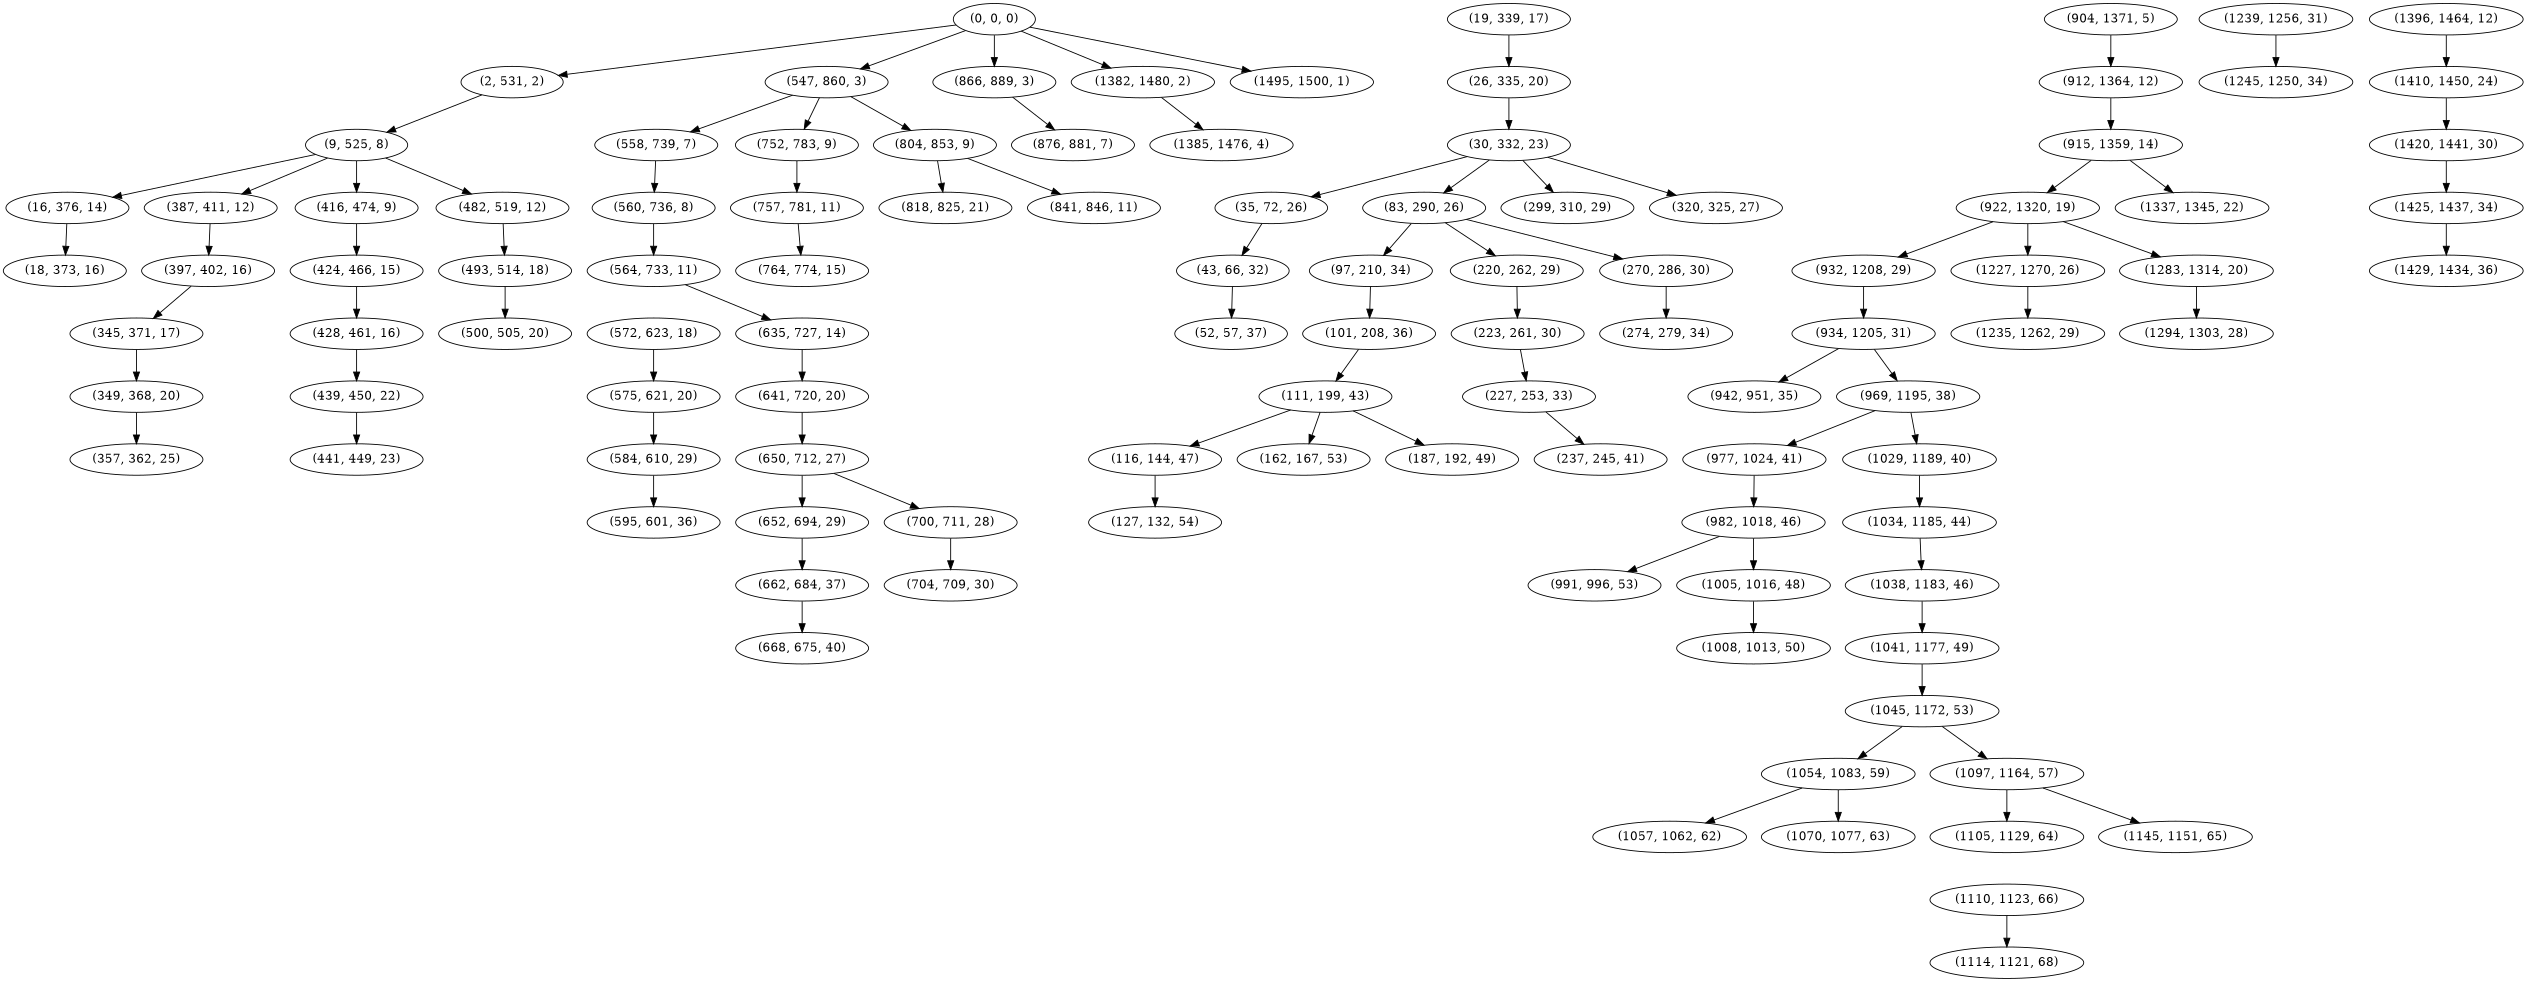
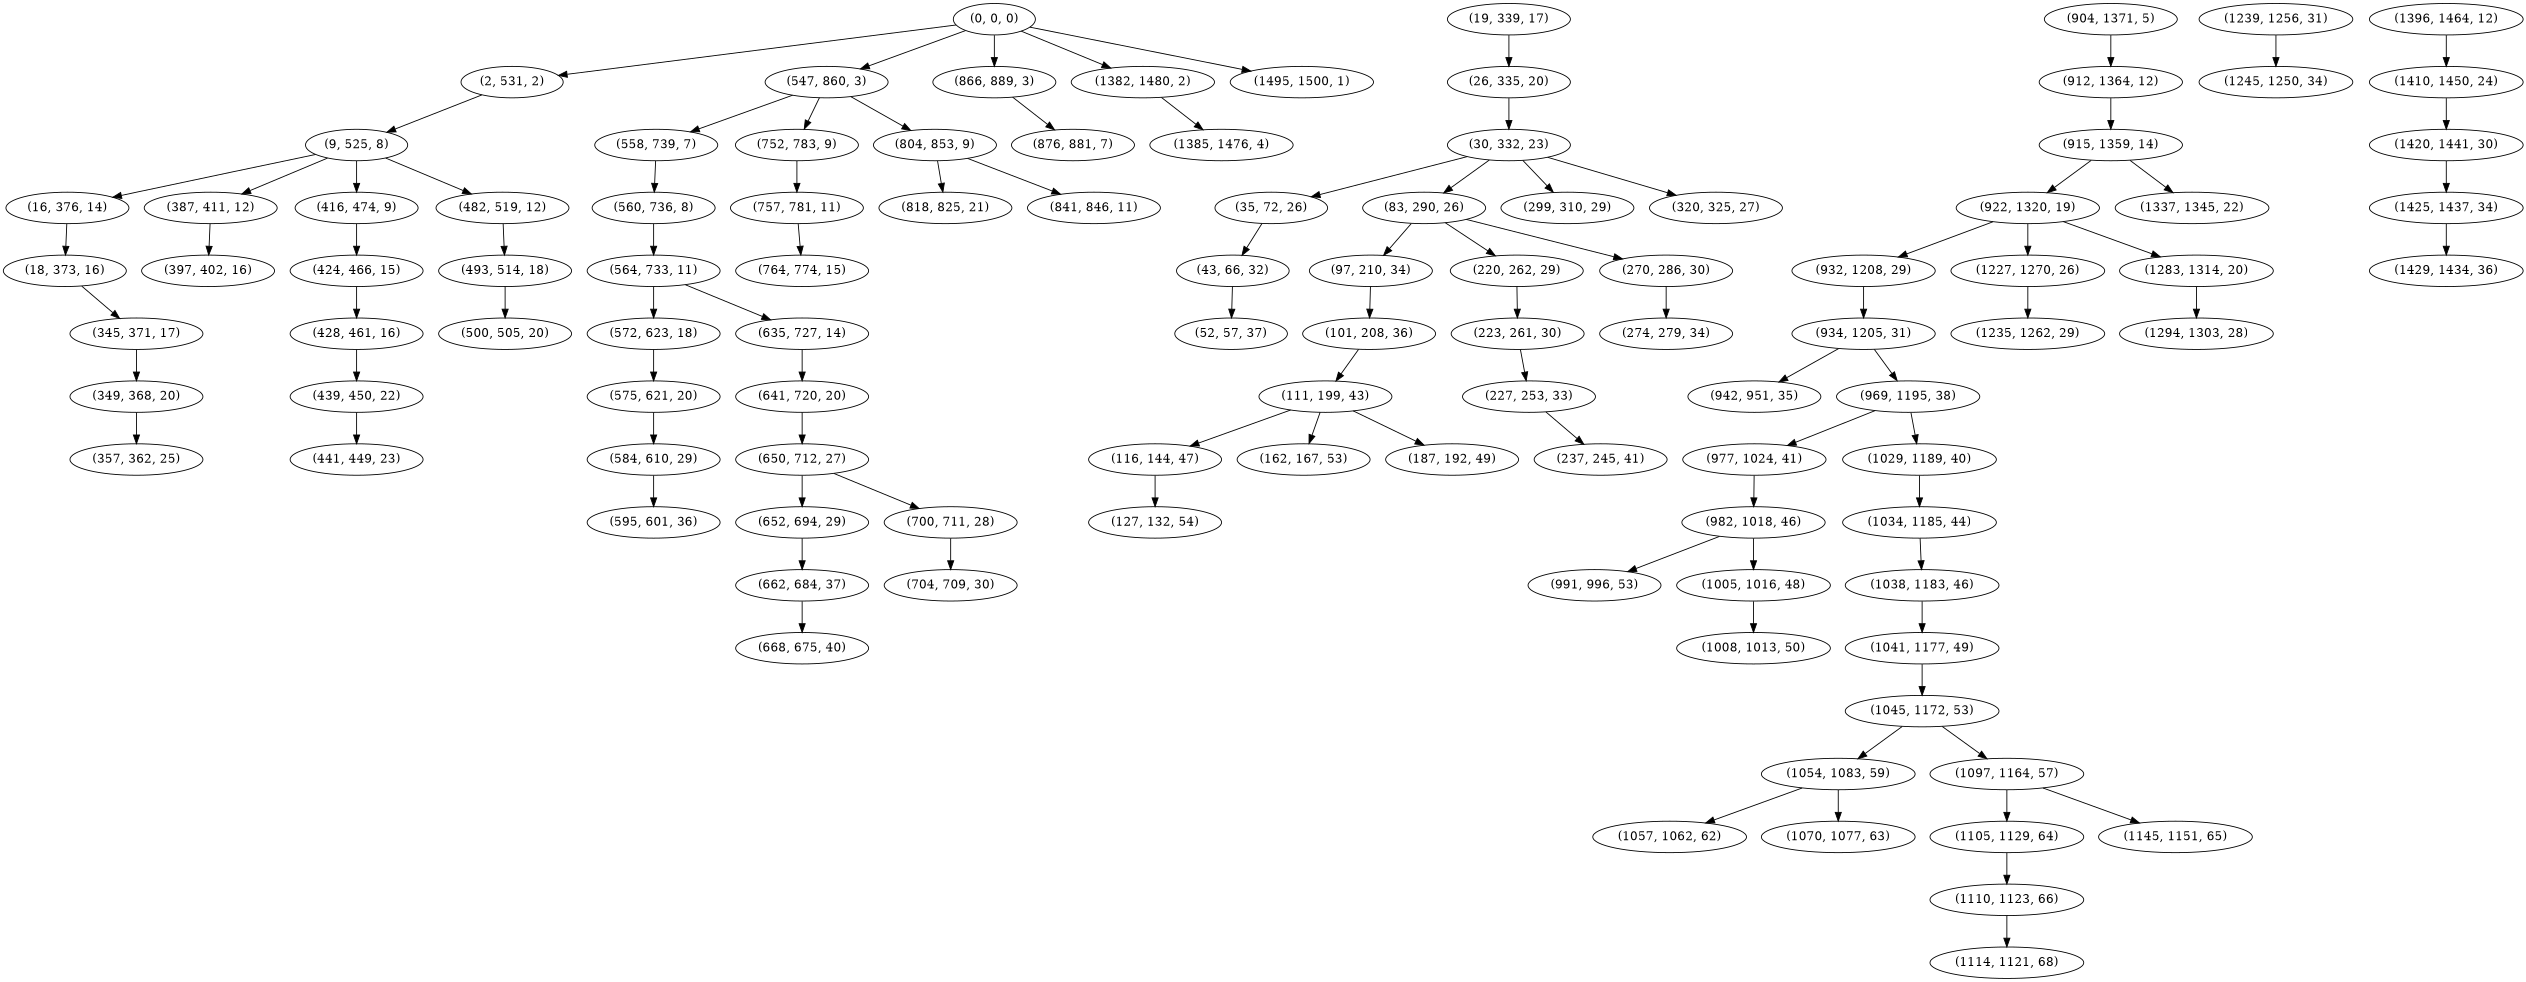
edge "(564, 733, 11)" -> "(572, 623, 18)": added
edge "(397, 402, 16)" -> "(345, 371, 17)": now "(18, 373, 16)" -> "(345, 371, 17)"
edge "(1105, 1129, 64)" -> "(1110, 1123, 66)": added
